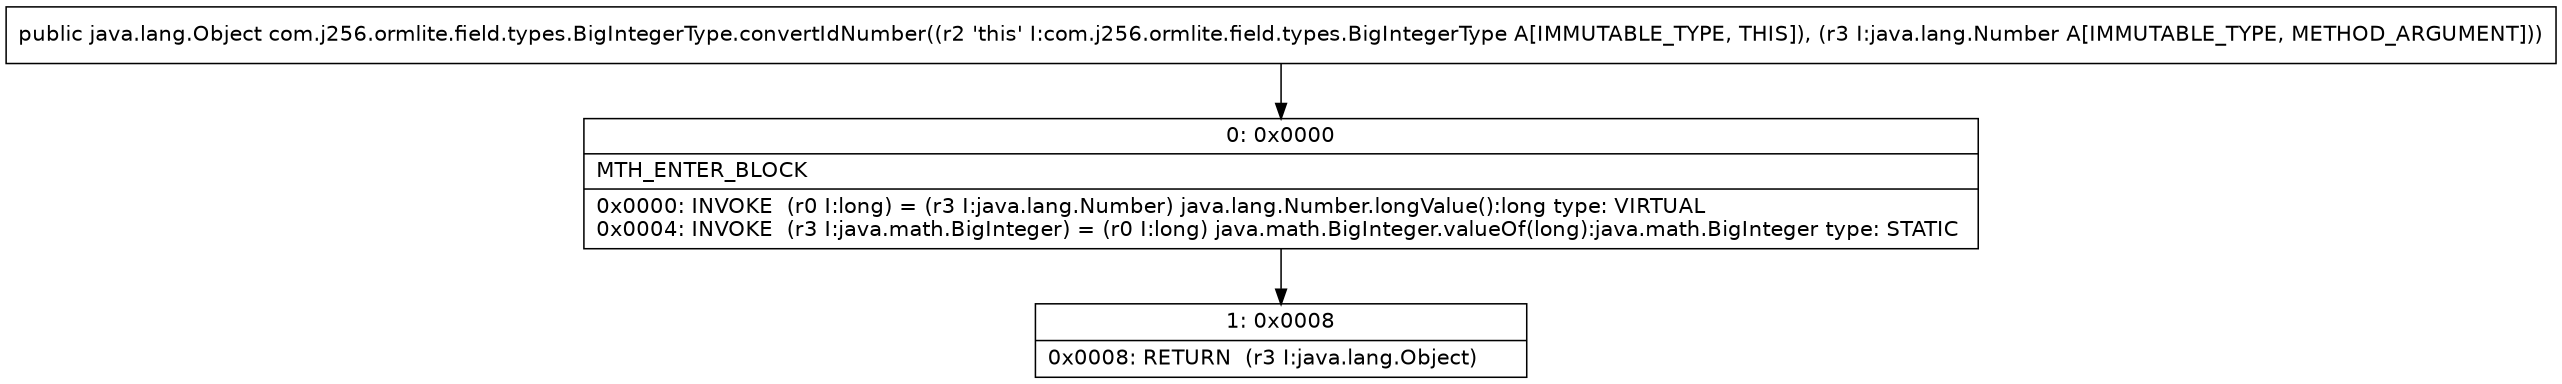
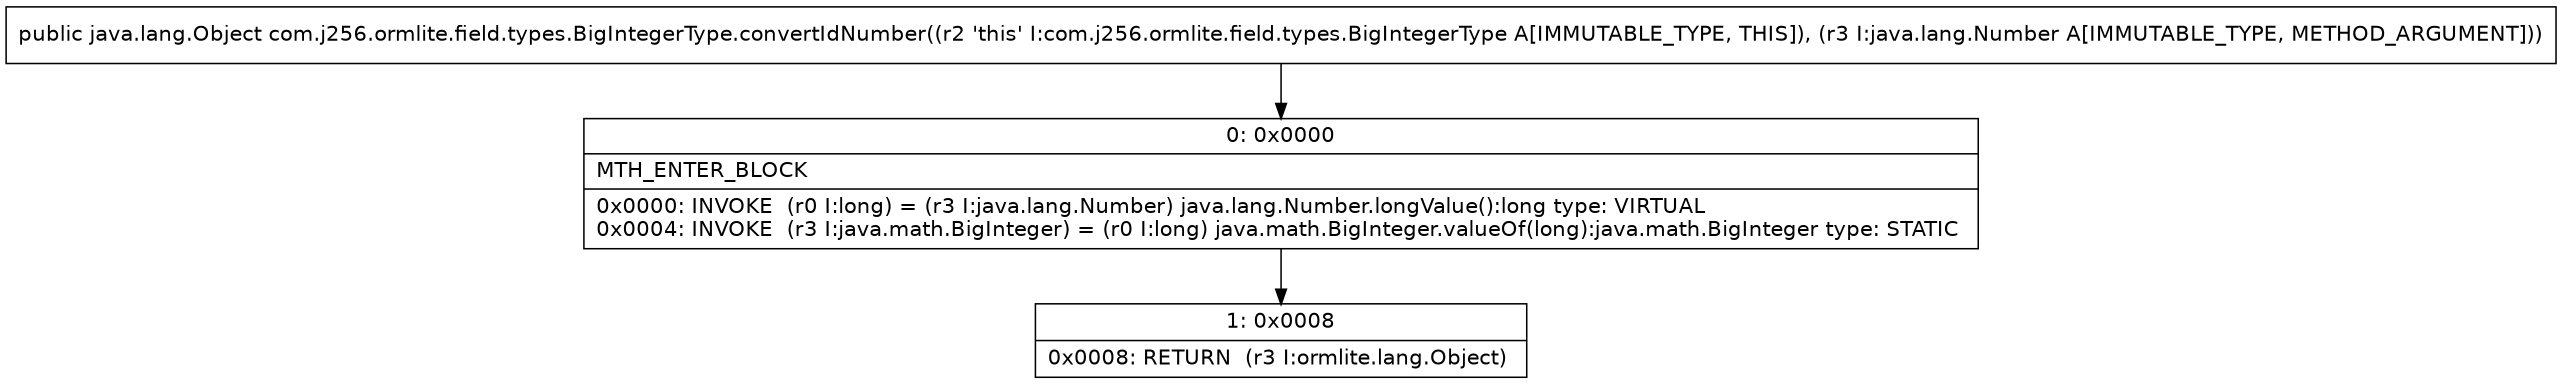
node "1: 0x0008": text "0x0008: RETURN  (r3 I:java.lang.Object)" -> "0x0008: RETURN  (r3 I:ormlite.lang.Object)"
